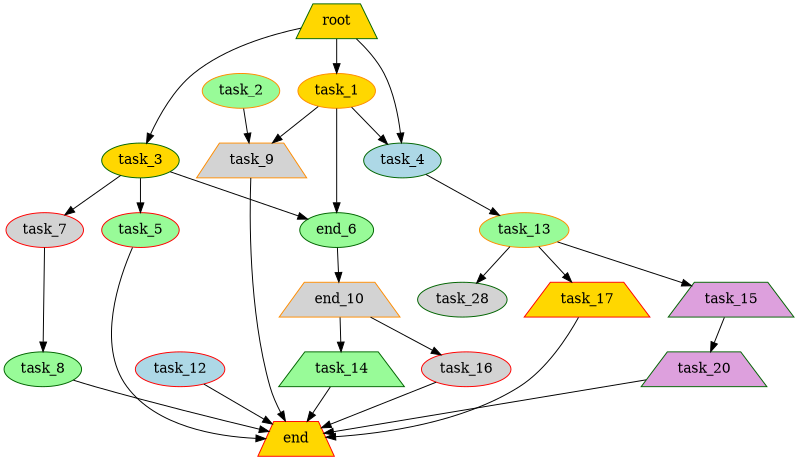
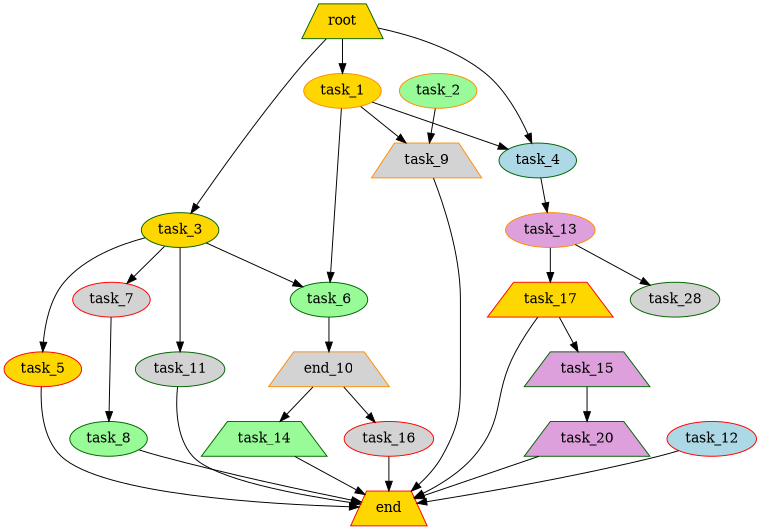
node "task_5": fillcolor palegreen -> gold
node "end_6": label "end_6" -> "task_6"
node "task_13": fillcolor palegreen -> plum
edge "task_13" -> "task_15": now "task_17" -> "task_15"
node "task_11": added
